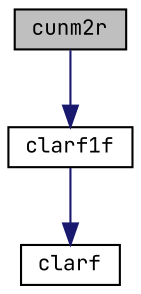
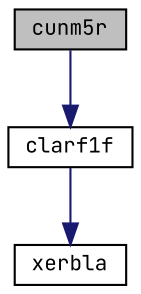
node "cunm2r": label "cunm2r" -> "cunm5r"
node "clarf": label "clarf" -> "xerbla"
